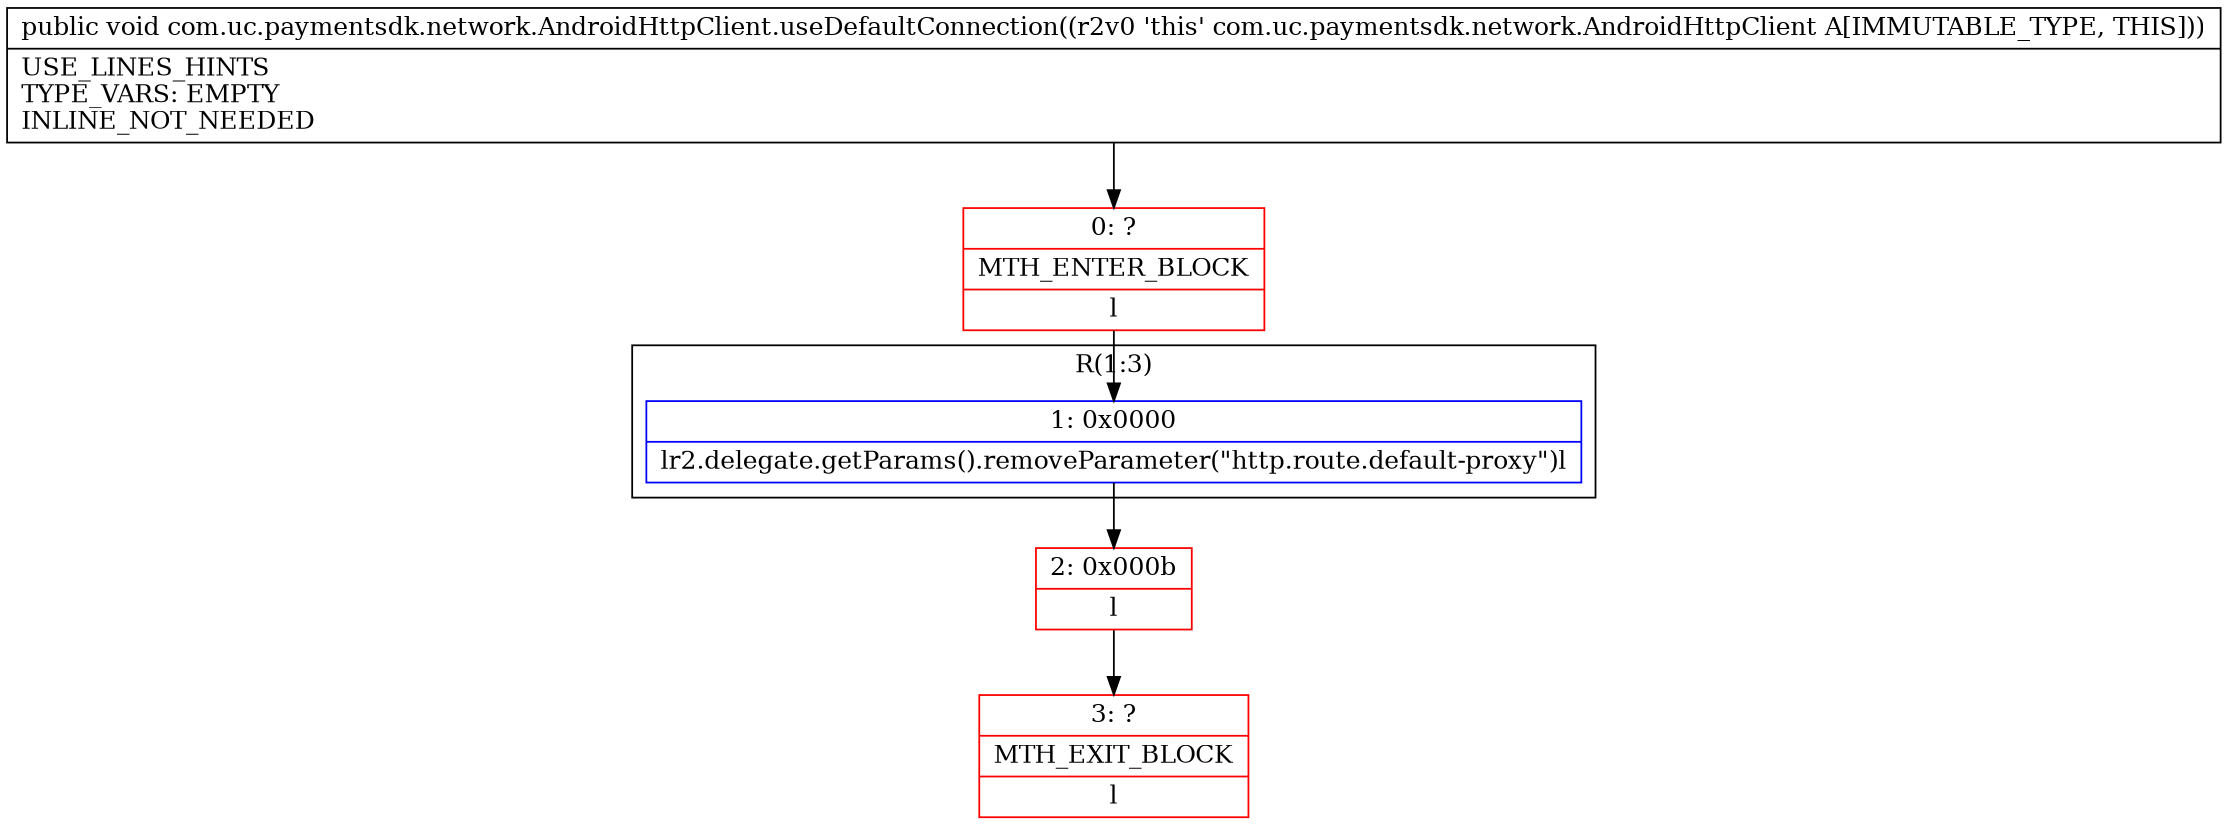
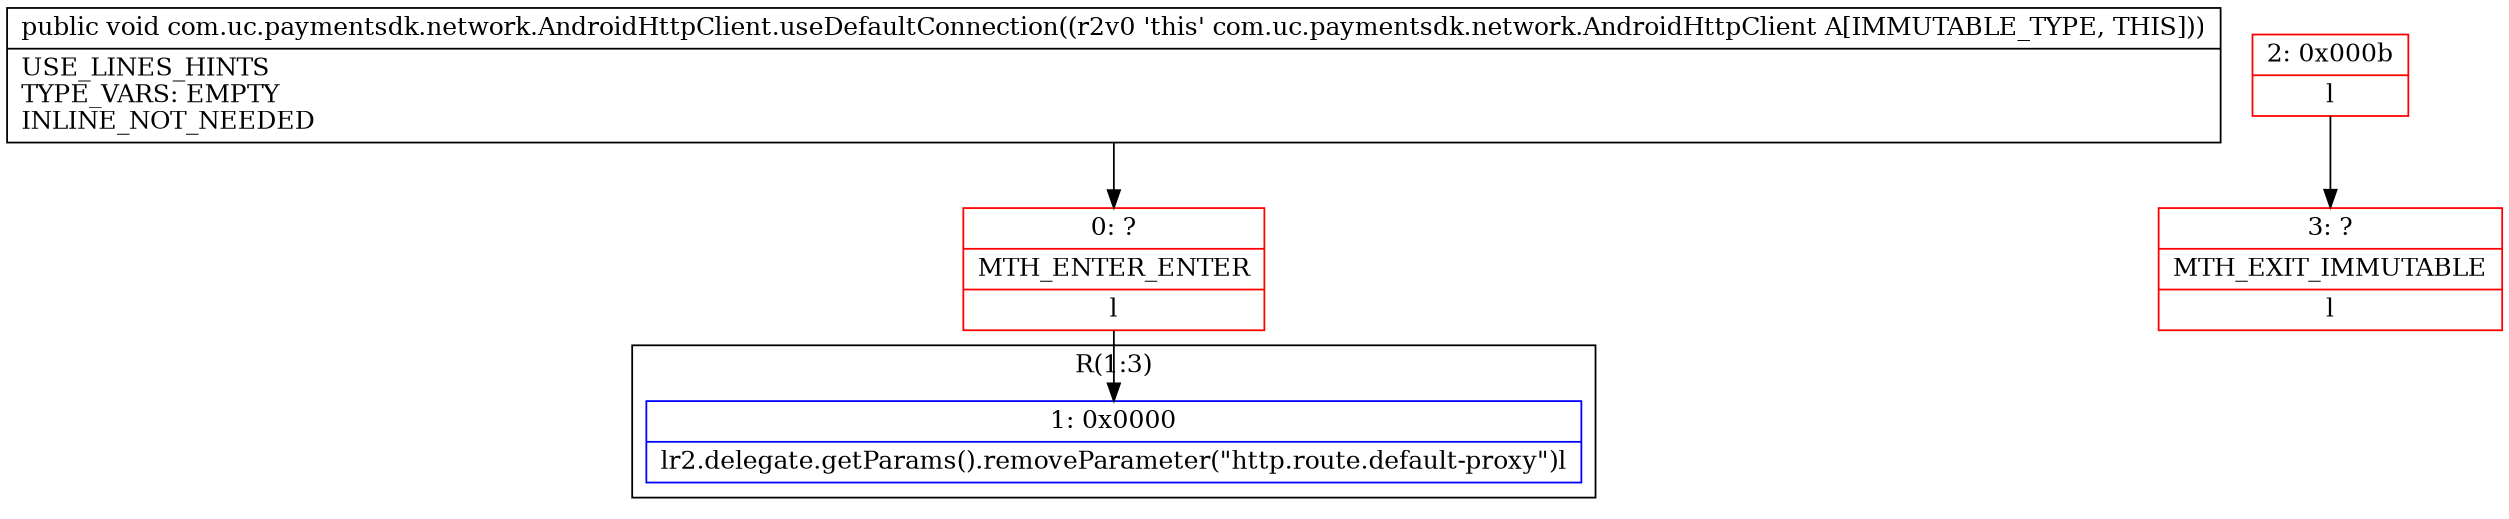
node "0: ?": text "MTH_ENTER_BLOCK" -> "MTH_ENTER_ENTER"
edge "1: 0x0000" -> "2: 0x000b": removed
node "3: ?": text "MTH_EXIT_BLOCK" -> "MTH_EXIT_IMMUTABLE"
